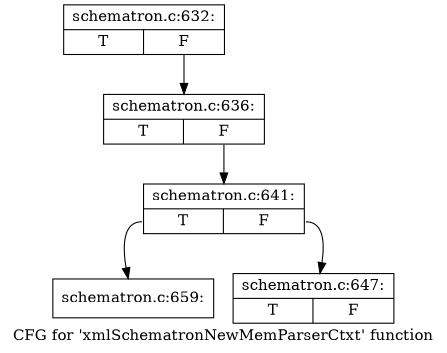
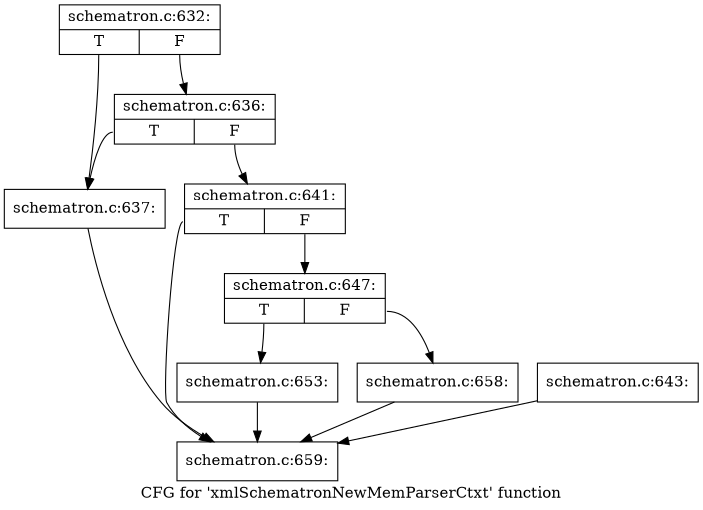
node "schematron.c:637:": added
node "schematron.c:653:": added
node "schematron.c:658:": added
node "schematron.c:643:": added
